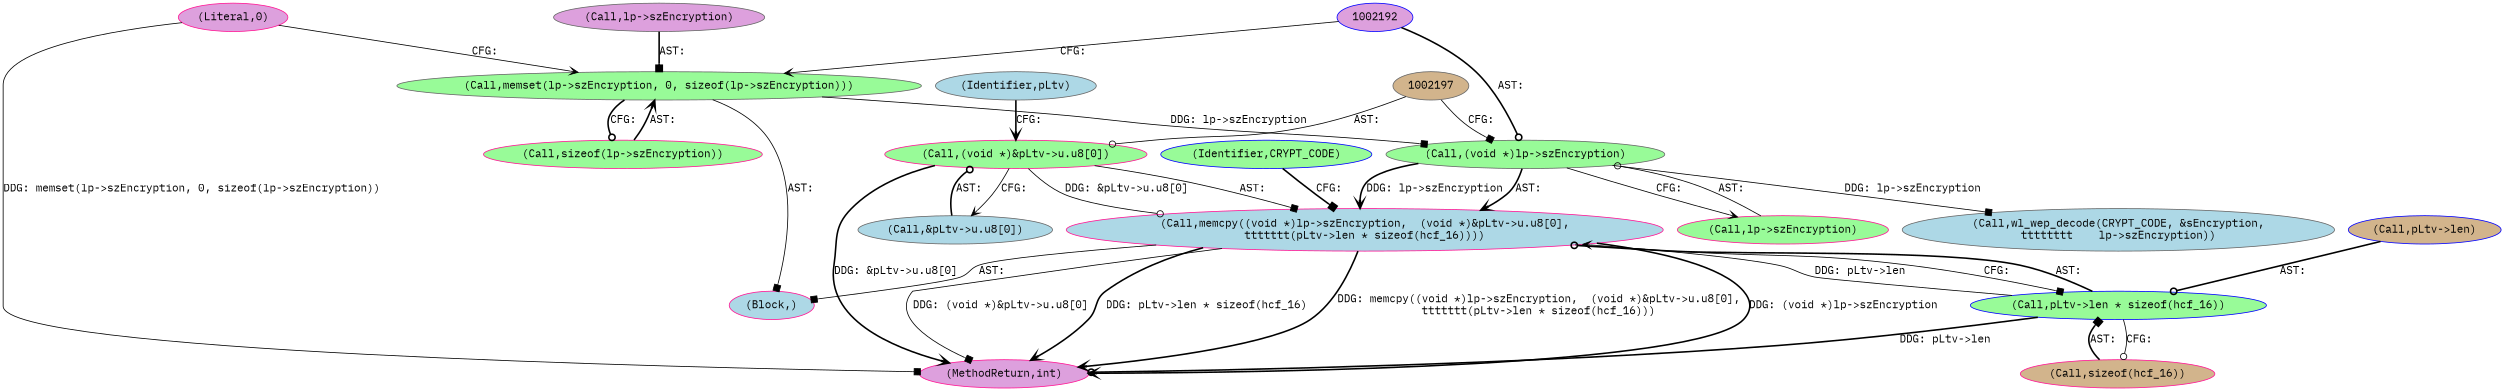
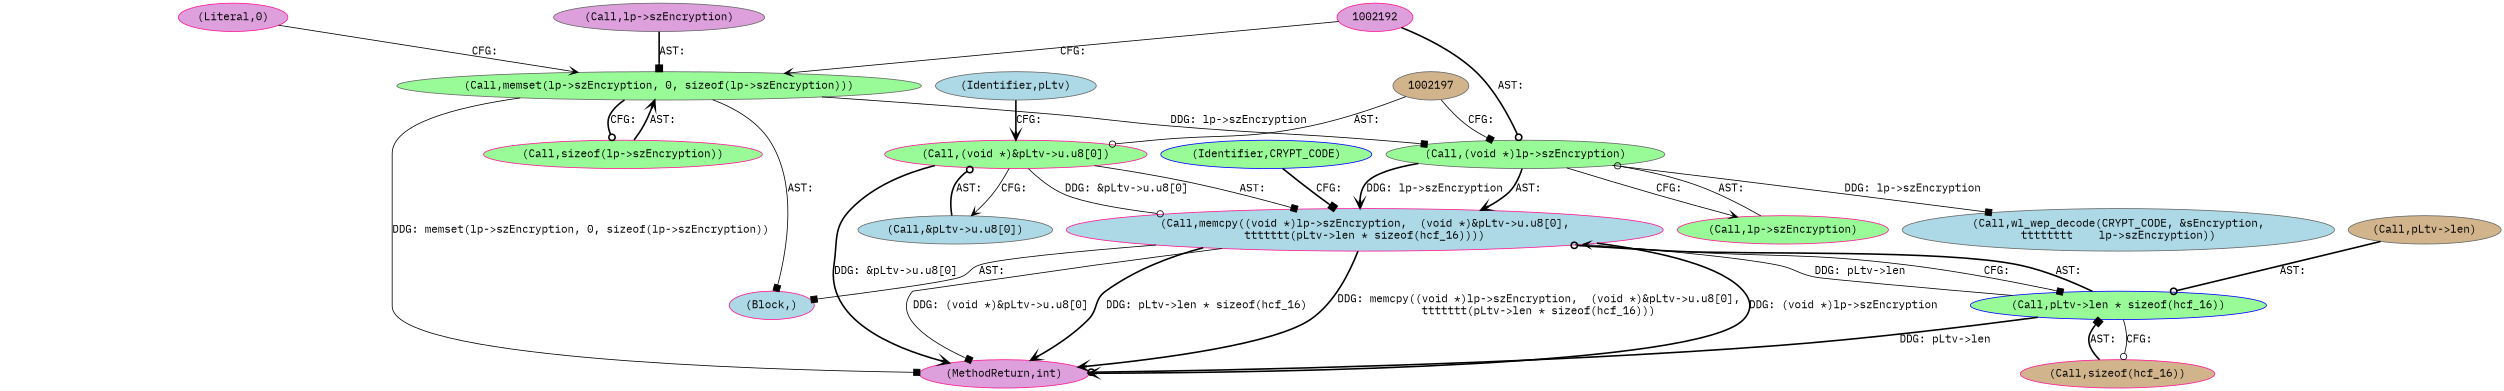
node "1002192": color blue -> deeppink
node "(Call,pLtv->len)": color blue -> gray40
edge "(Literal,0)" -> "(MethodReturn,int)": now "(Call,memset(lp->szEncryption, 0, sizeof(lp->szEncryption)))" -> "(MethodReturn,int)"
